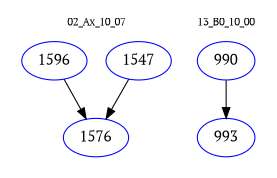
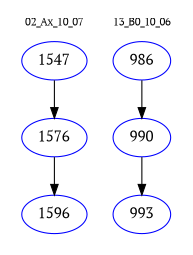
cluster "13_B0_10_00": label "13_B0_10_00" -> "13_B0_10_06"
node "986": added
edge "1596" -> "1576": reversed
